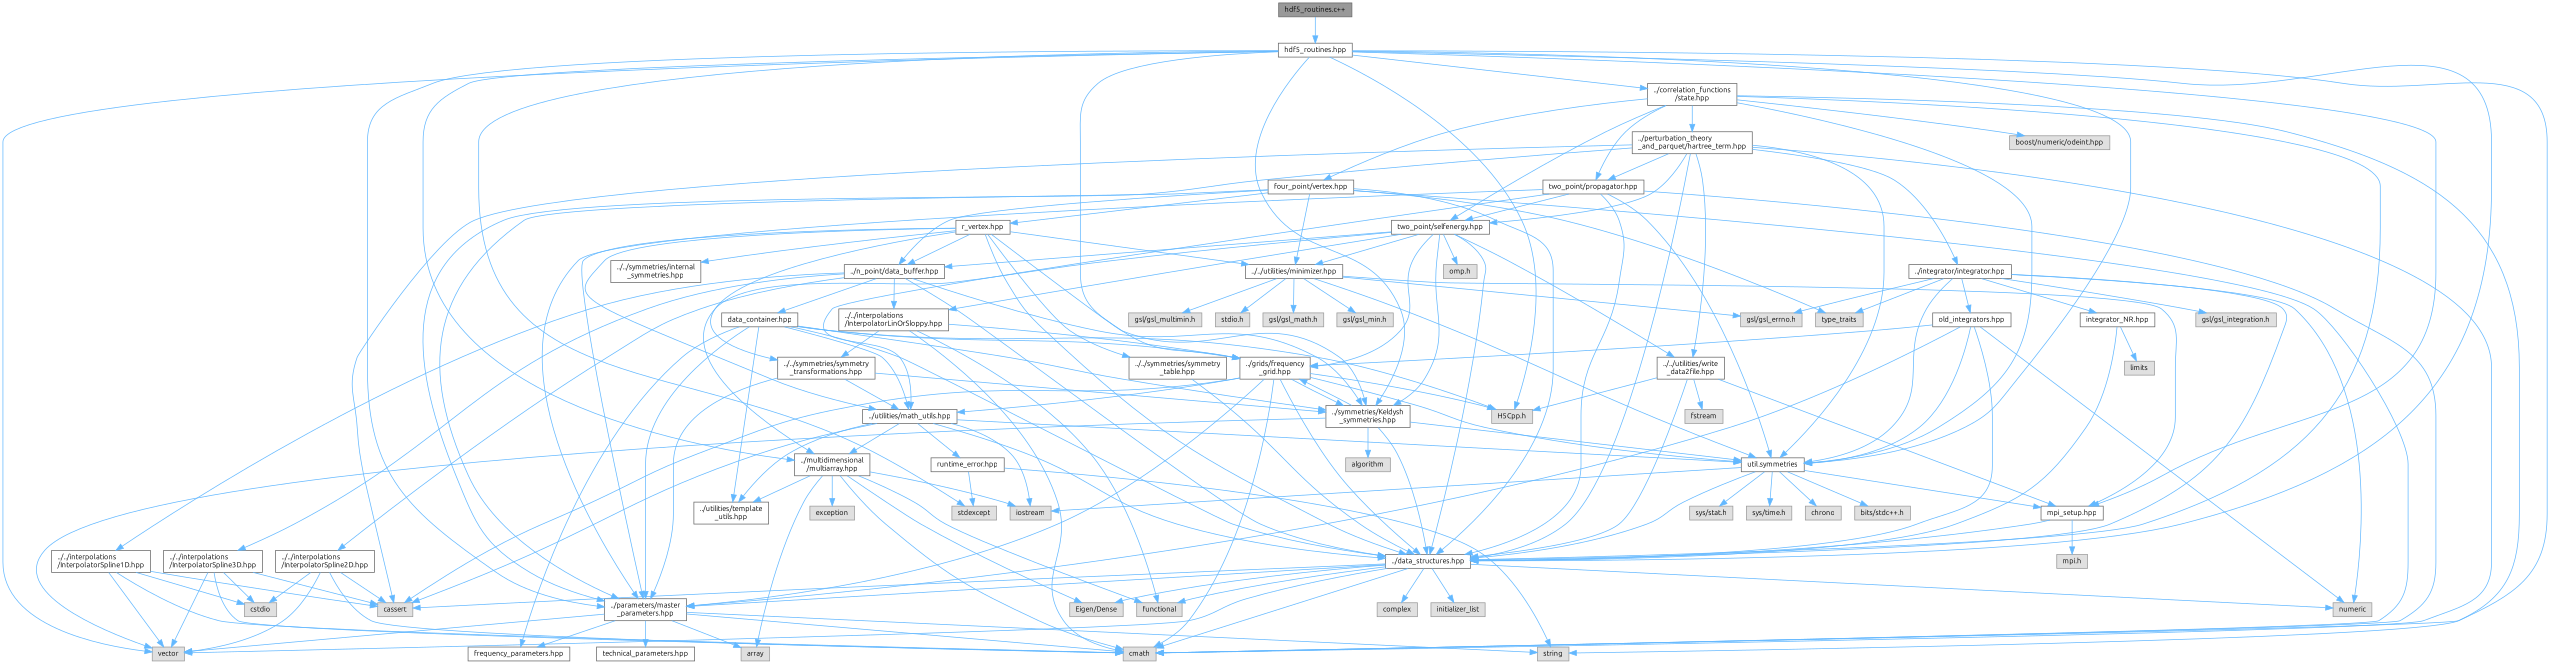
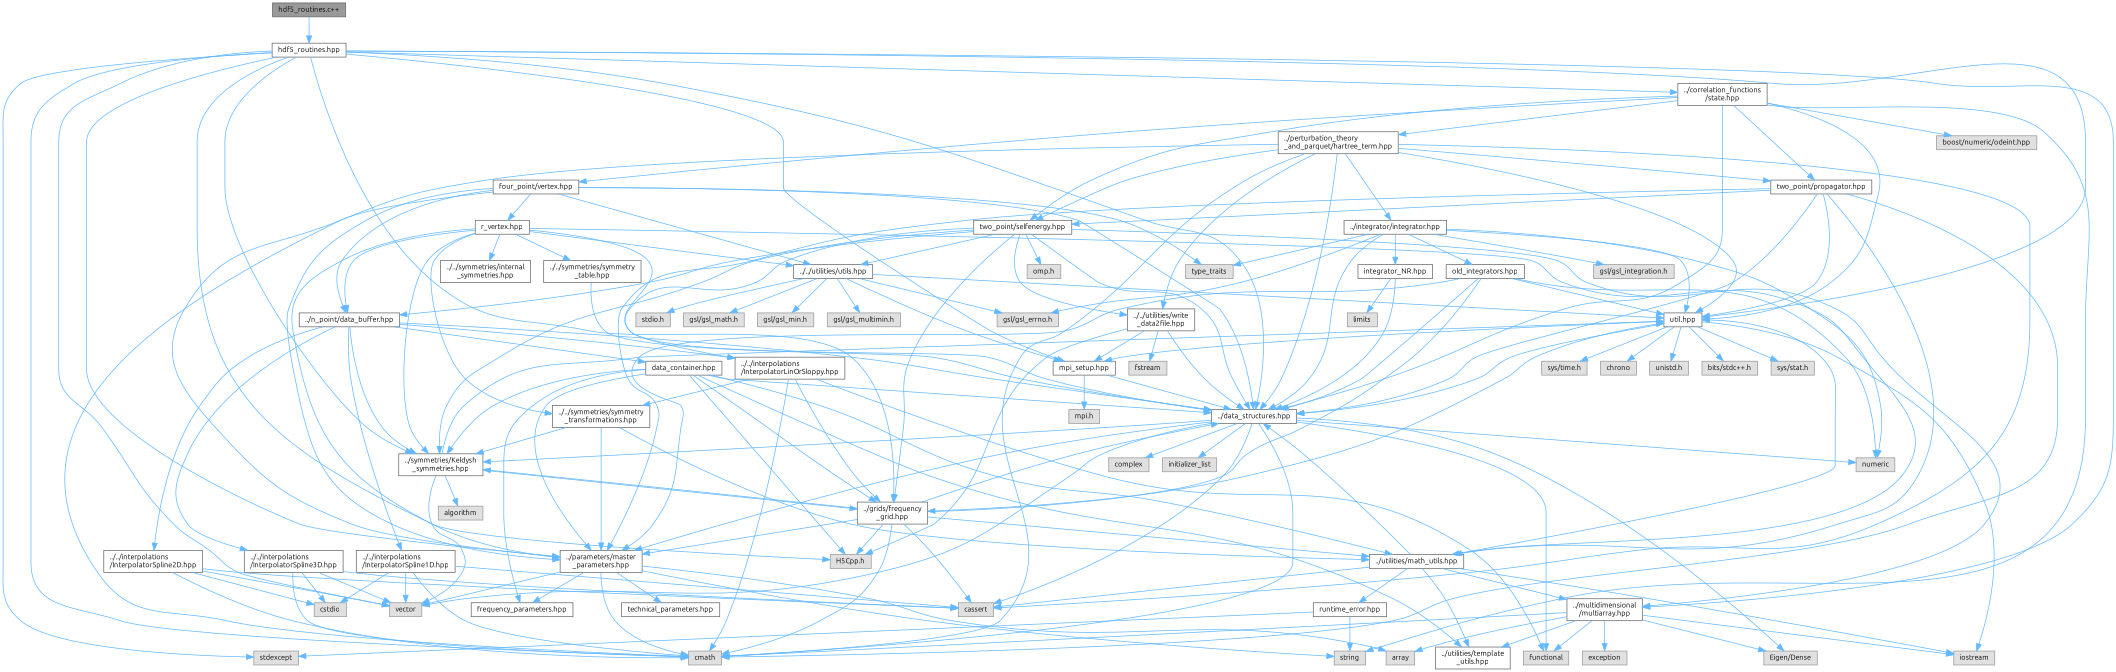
node "../../utilities/minimizer.hpp": label "../../utilities/minimizer.hpp" -> "../../utilities/utils.hpp"
node "unistd.h": added
node "util.symmetries": label "util.symmetries" -> "util.hpp"
edge "../symmetries/Keldysh _symmetries.hpp" -> "../data_structures.hpp": reversed
